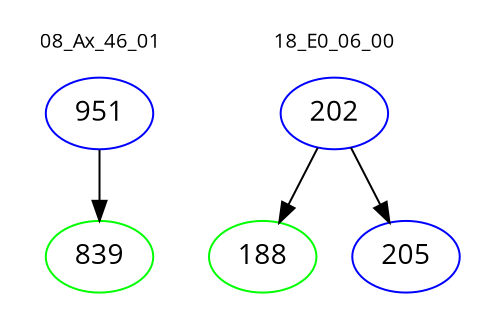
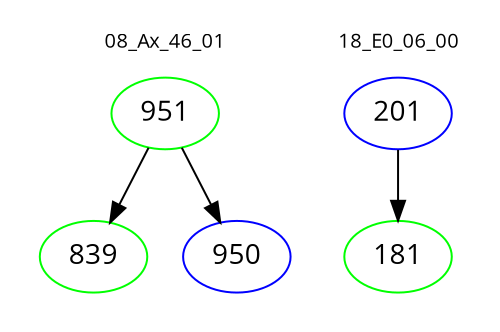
node "951": color blue -> green
node "202": label "202" -> "201"
node "950": added
node "188": label "188" -> "181"
node "205": removed
